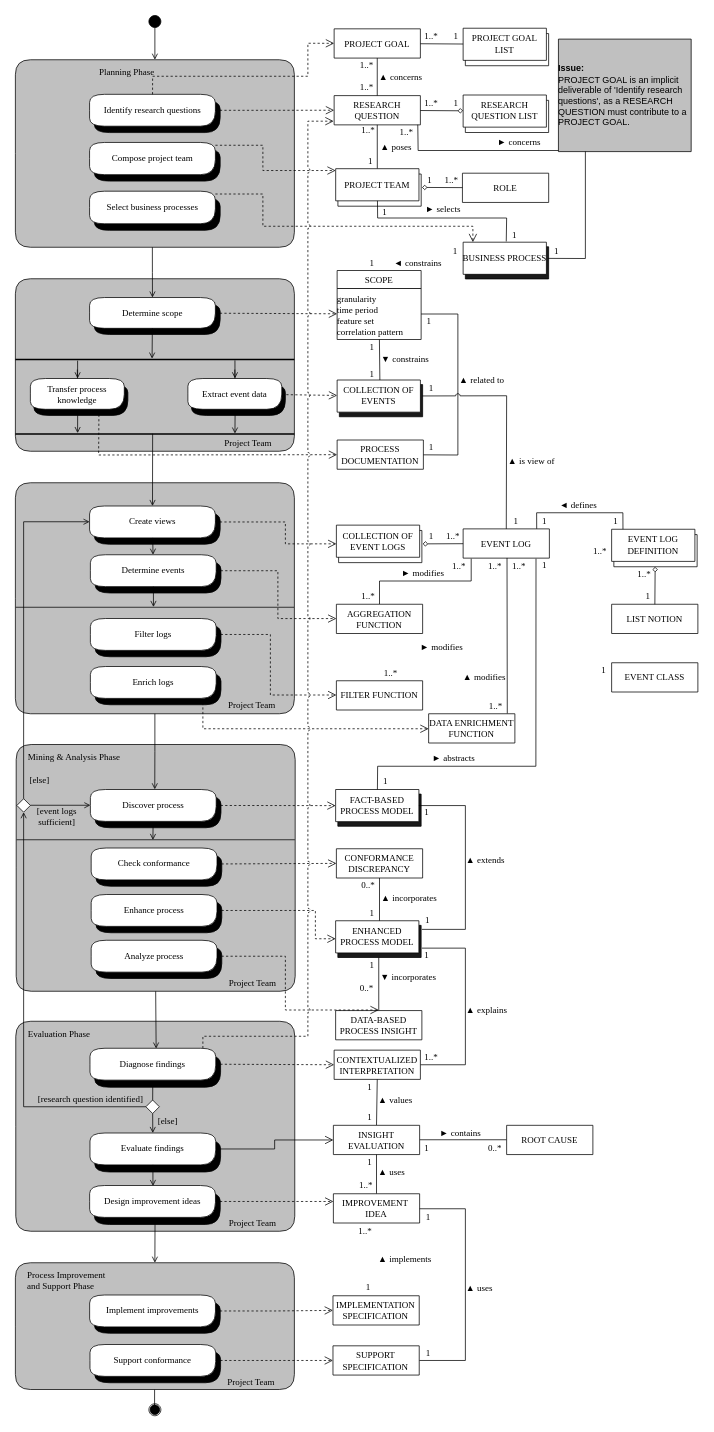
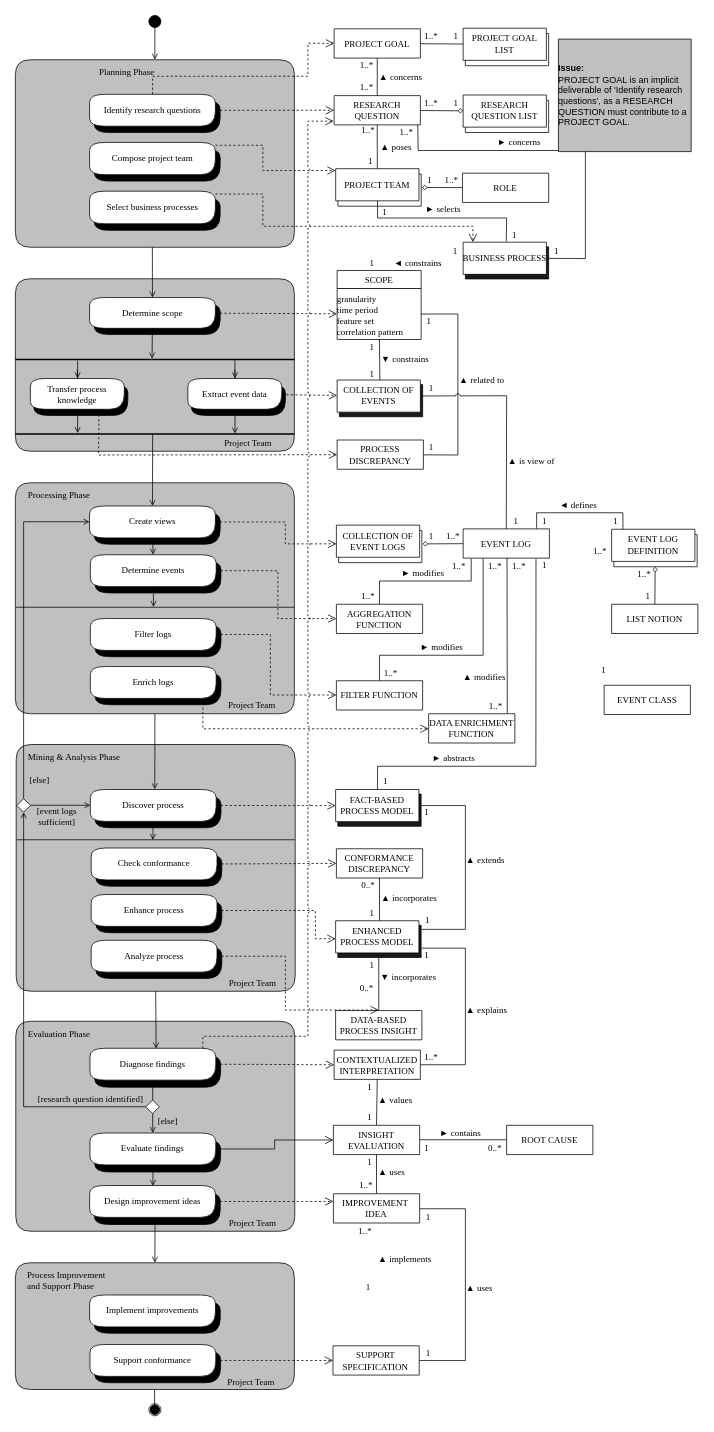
node "PROCESS DOCUMENTATION": label "PROCESS DOCUMENTATION" -> "PROCESS DISCREPANCY"
node "Processing Phase": added
edge "EVENT LOG" -- "FILTER FUNCTION": added
node "EVENT CLASS": moved (655, 677) -> (647, 700)
edge "Implement improvements" -> "IMPLEMENTATION SPECIFICATION": removed
node "IMPLEMENTATION SPECIFICATION": removed
